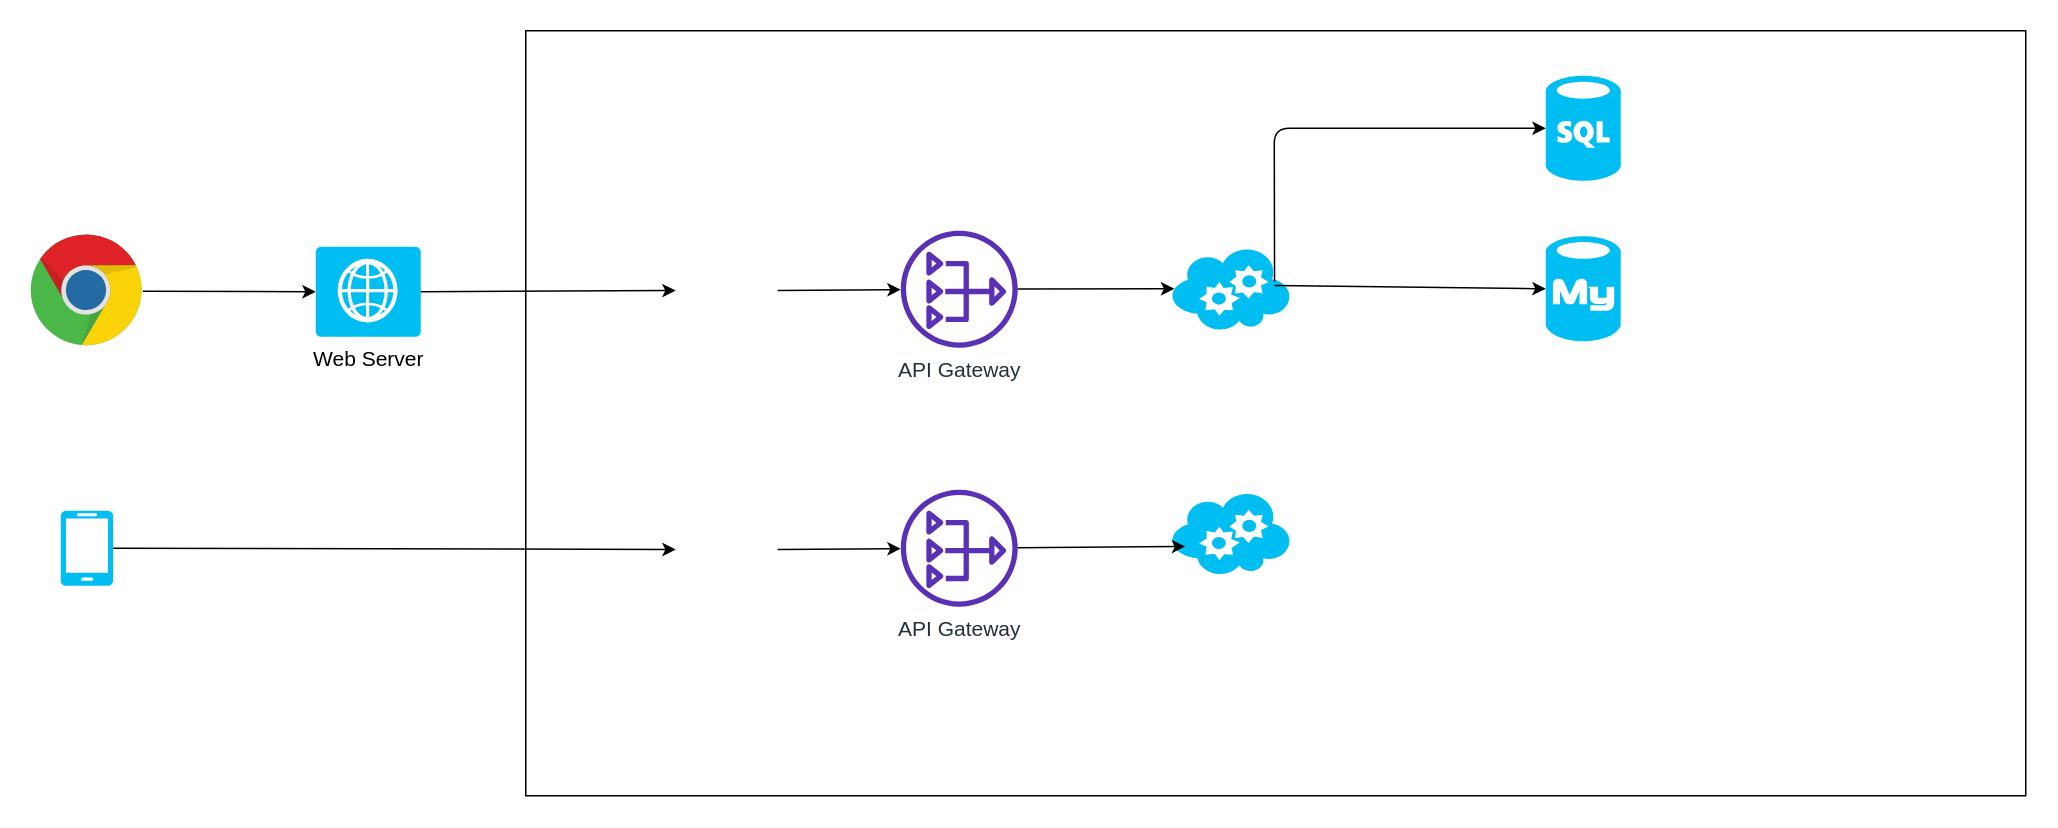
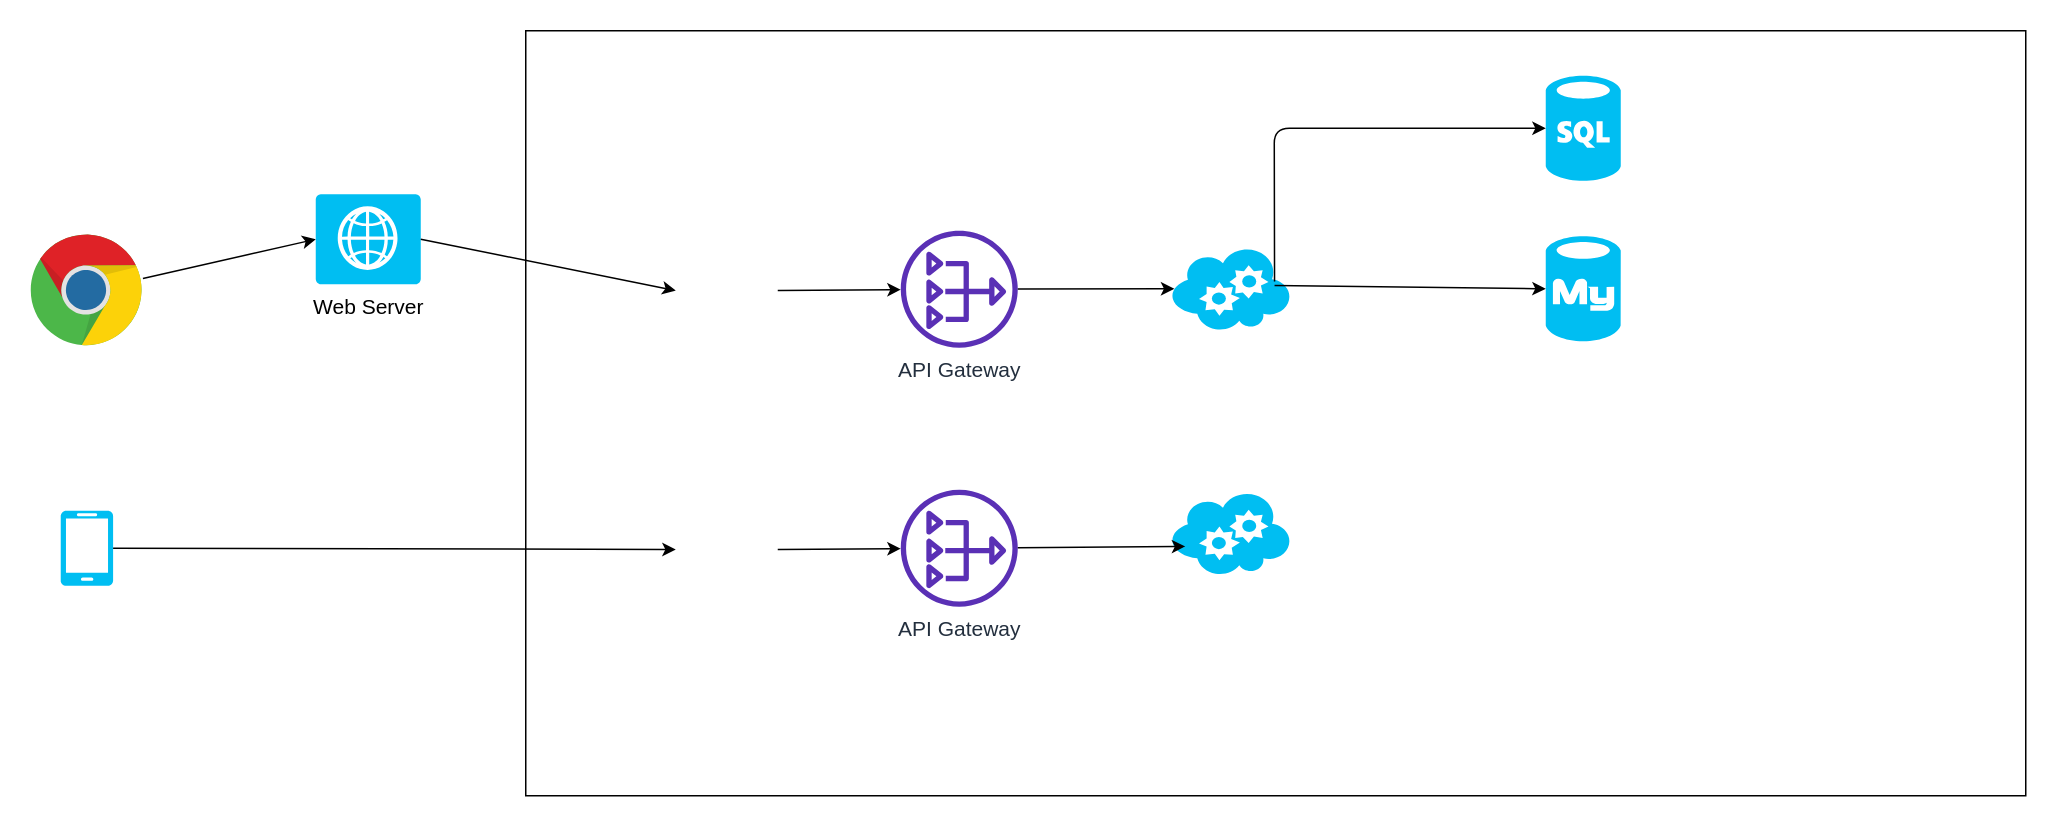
node "Web Server": moved (368, 292) -> (368, 239)
